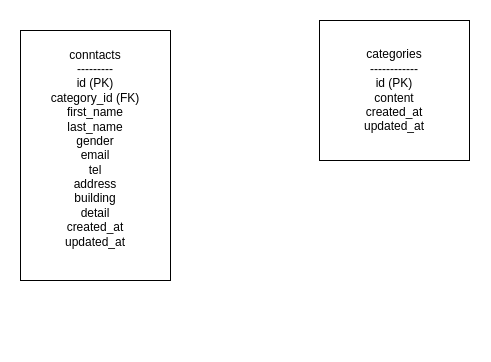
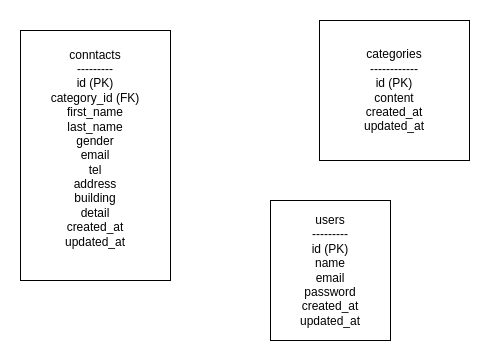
node "users --------- id (PK) name email password created_at updated_at": added
